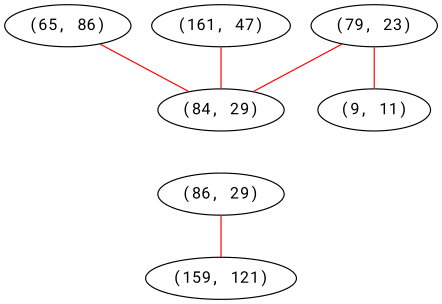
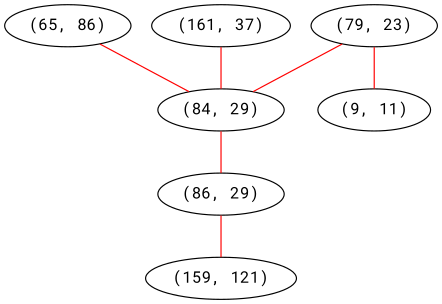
node "(161, 47)": label "(161, 47)" -> "(161, 37)"
edge "(84, 29)" -- "(86, 29)": added
